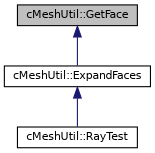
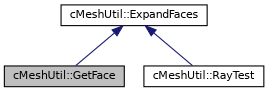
edge "cMeshUtil::ExpandFaces" -> "cMeshUtil::GetFace": reversed
